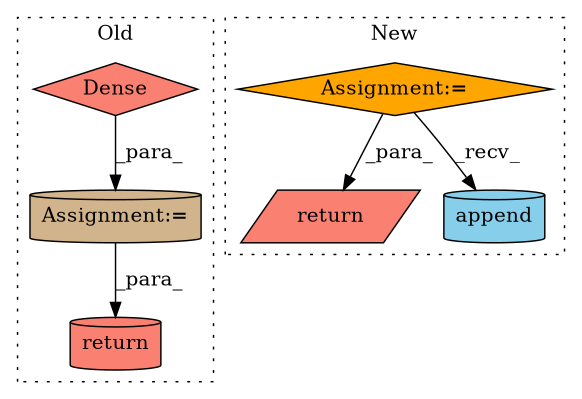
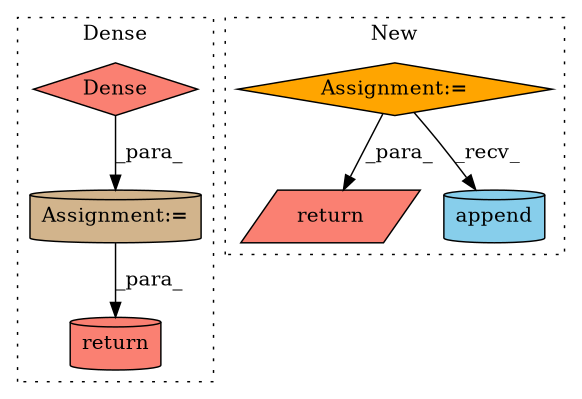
cluster "Old": label "Old" -> "Dense"
